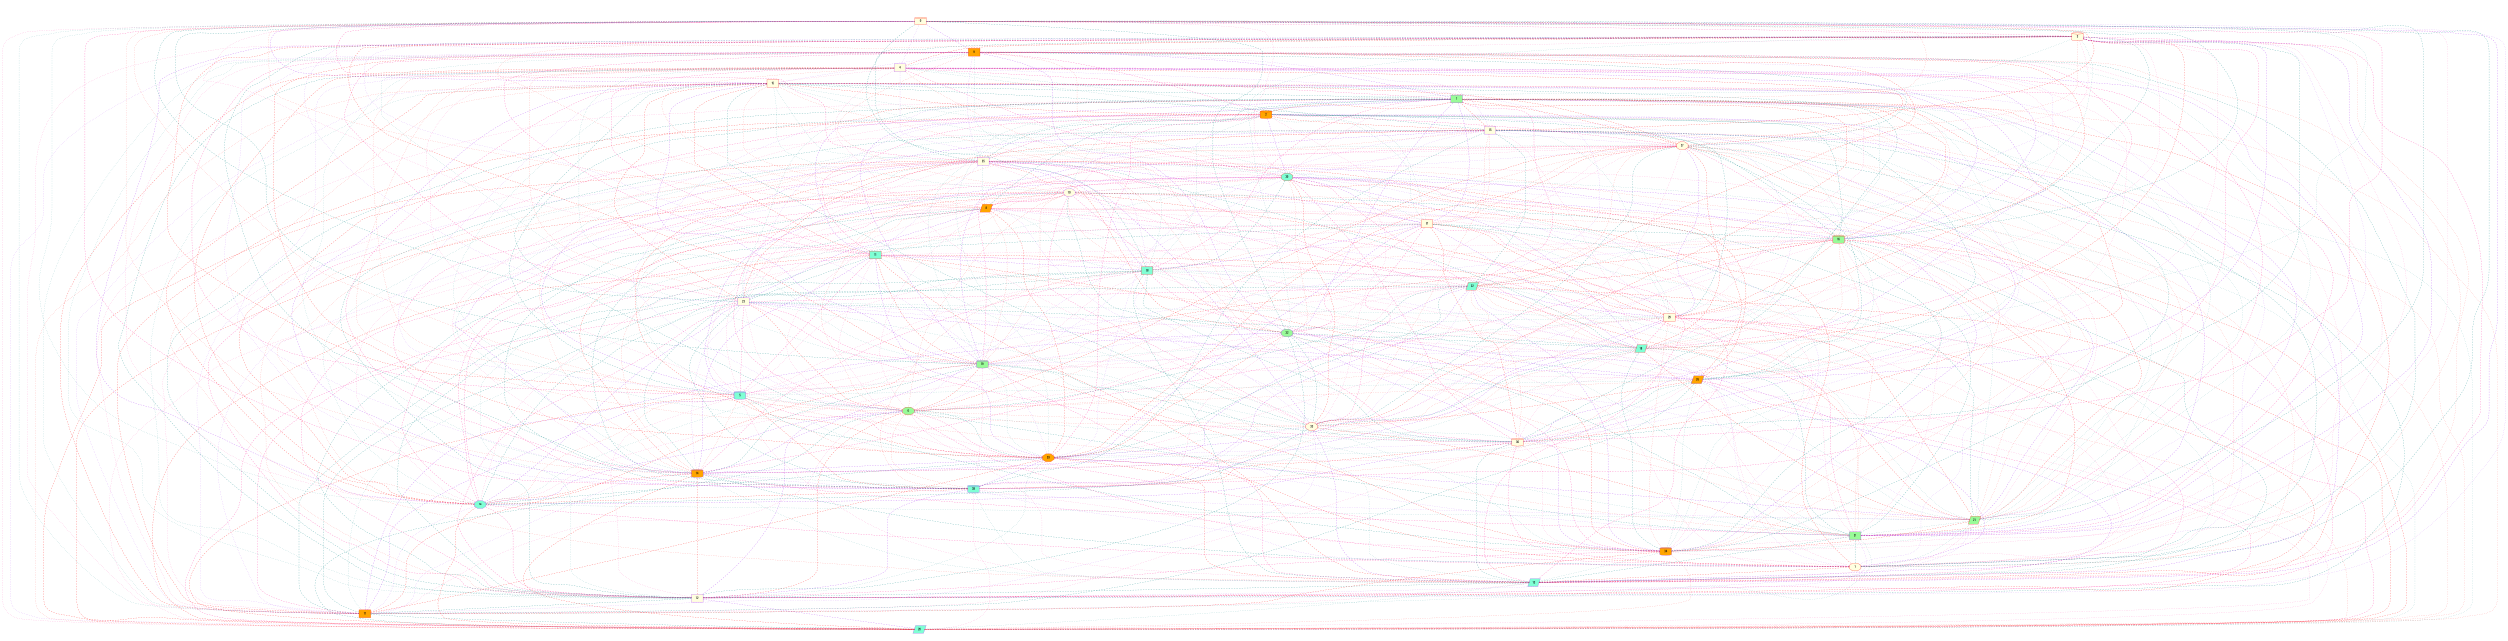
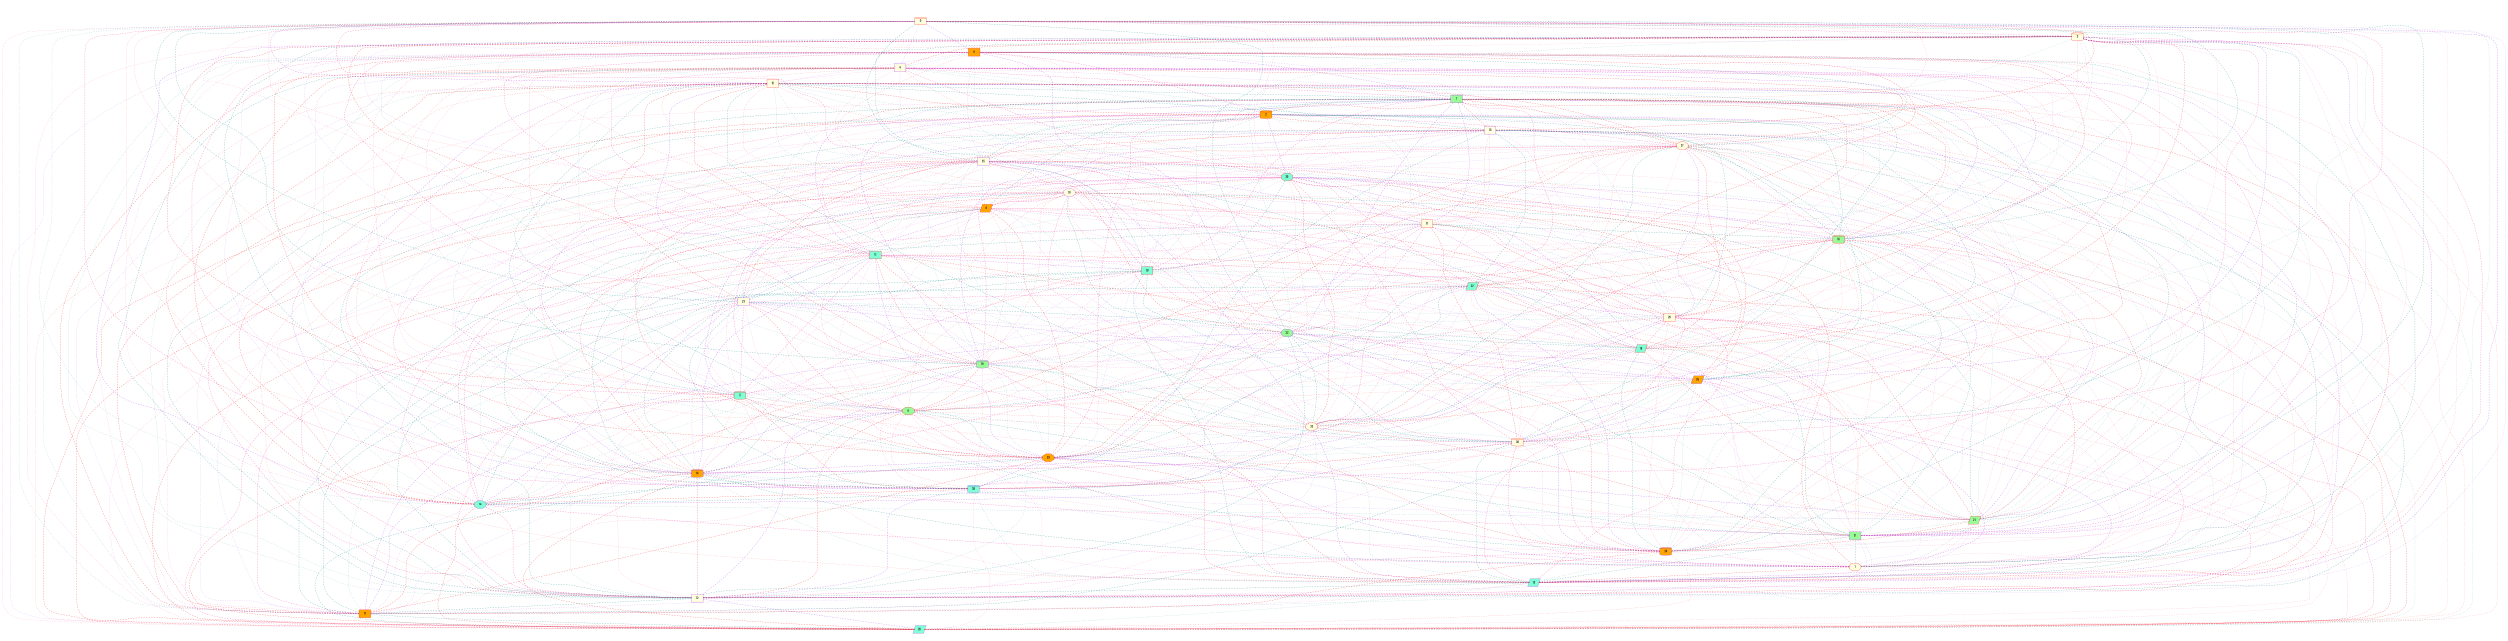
edge "0" -- "1": style dashed -> dotted
node "5": color purple -> red
edge "22" -- "38": style dashed -> dotted
edge "39" -- "1": color red -> purple
